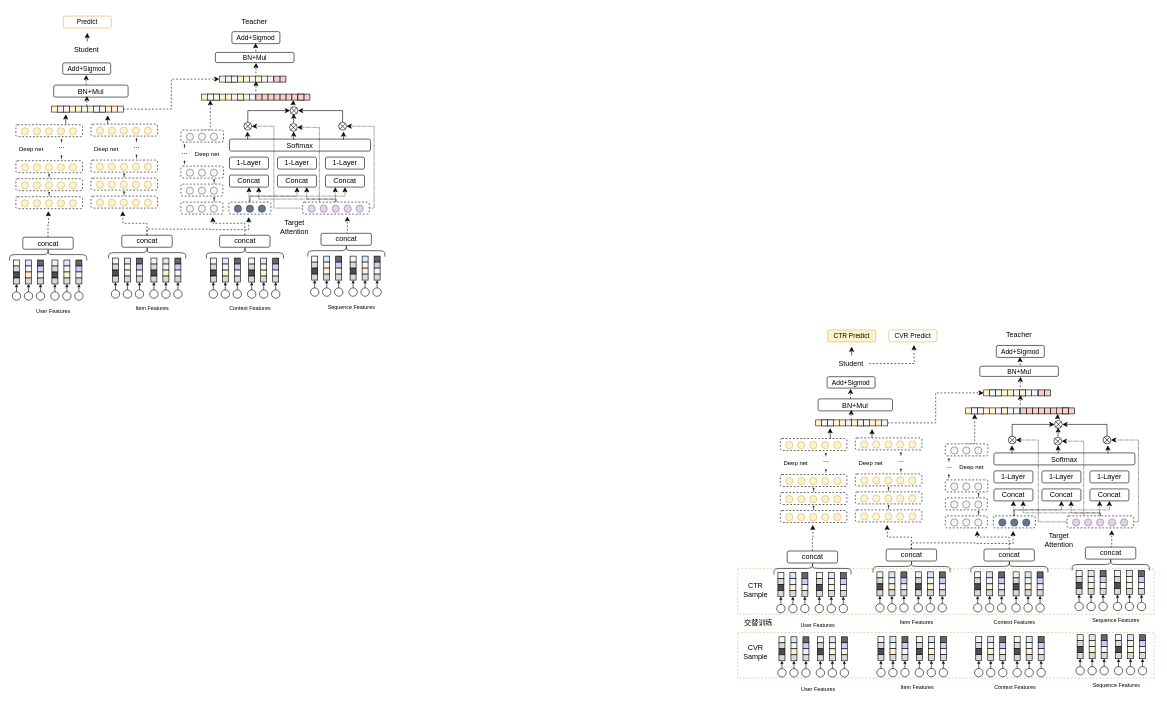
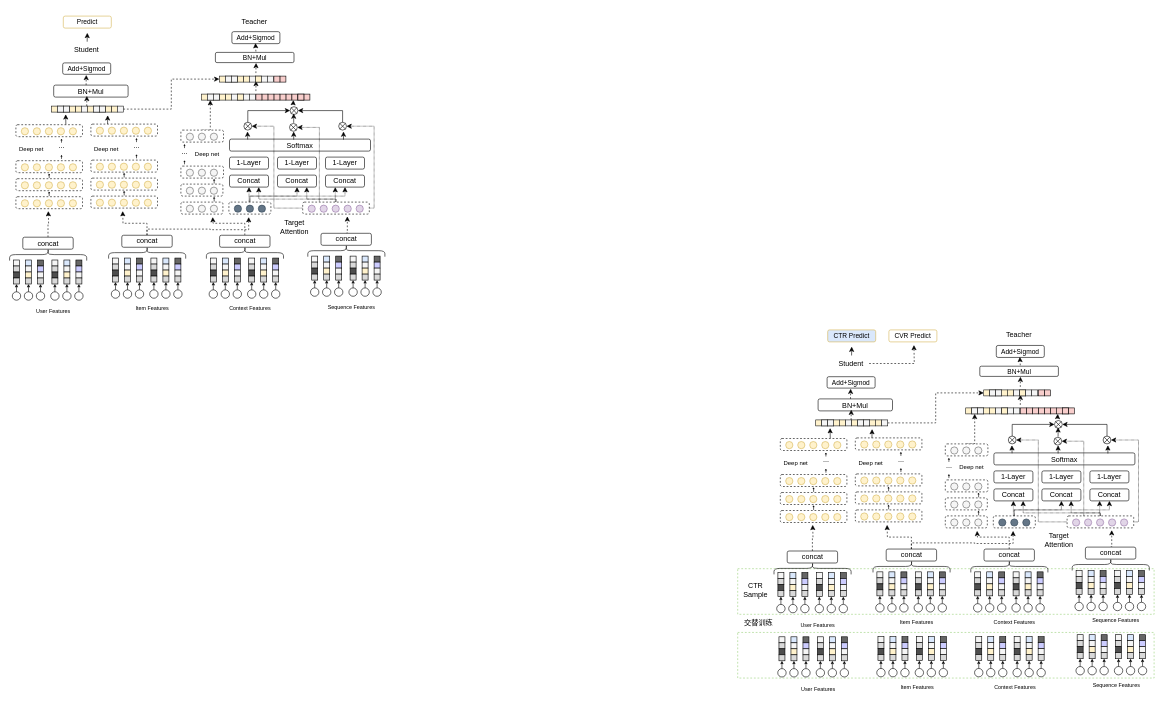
node "CTR Predict": fillcolor #fff2cc -> #dae8fc
node "CVR Sample": removed
